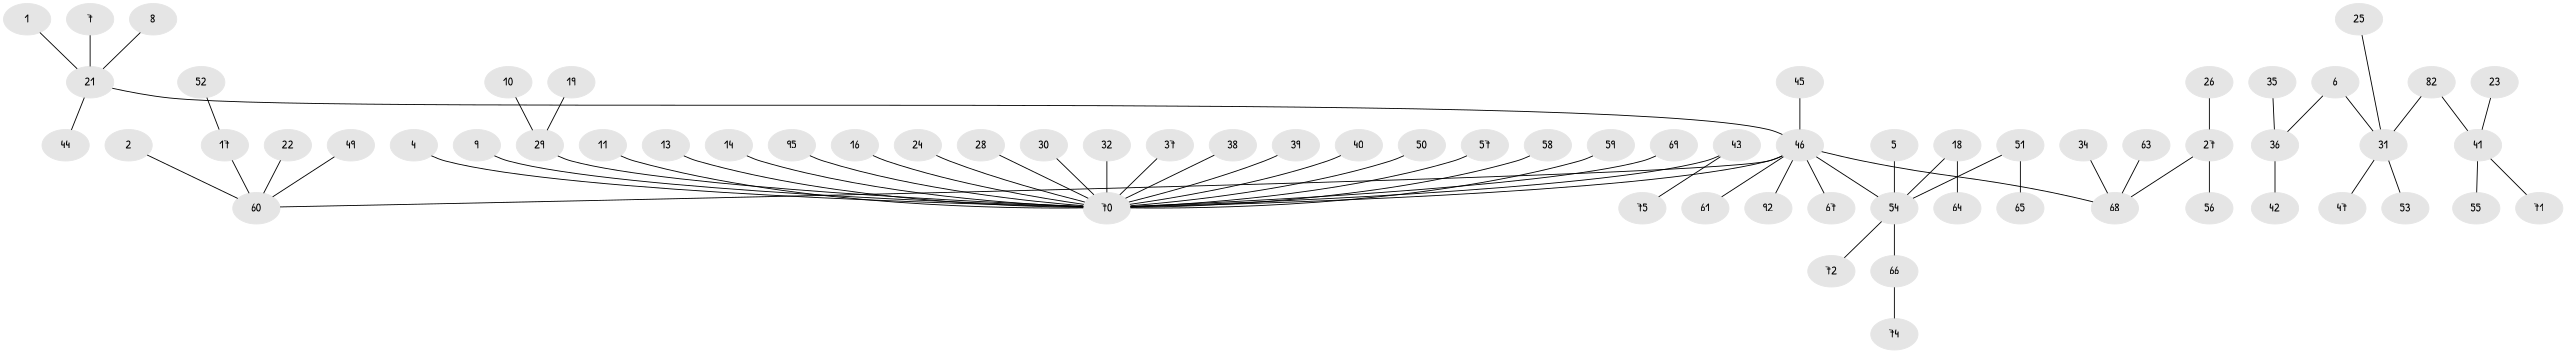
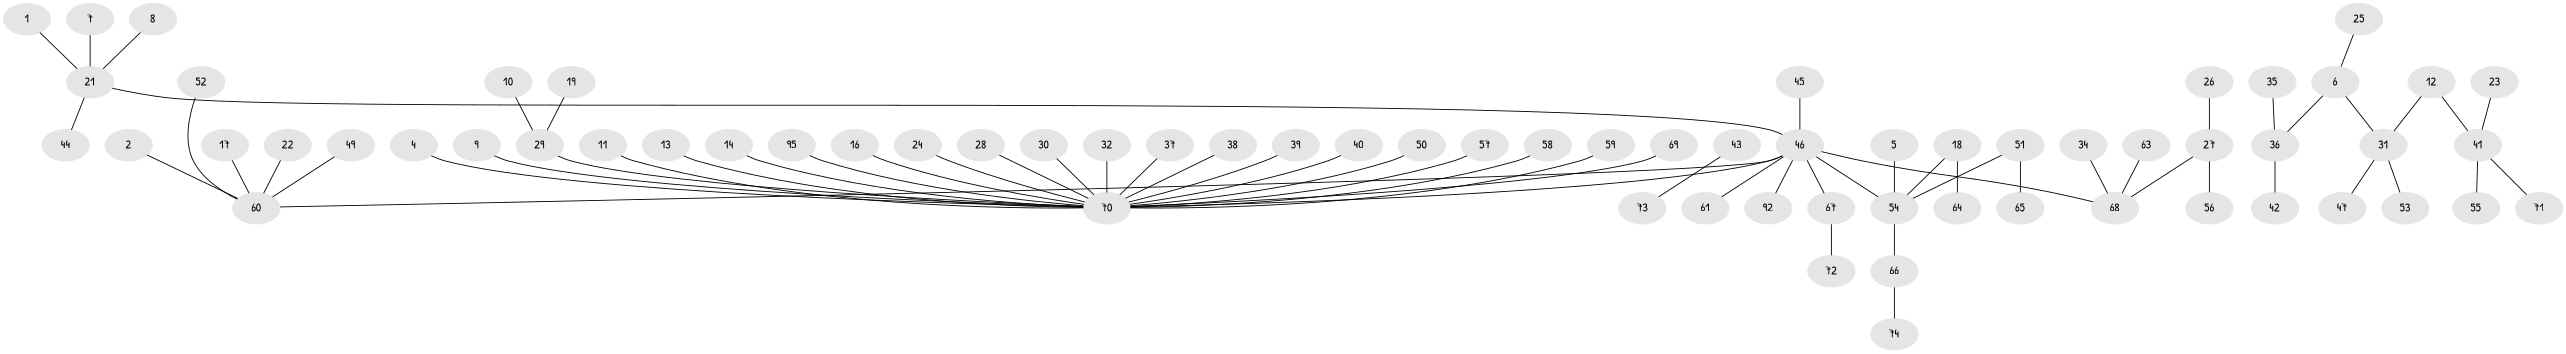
edge "25" -- "31": now "25" -- "6"
node "82": label "82" -> "12"
edge "52" -- "17": now "52" -- "60"
edge "43" -- "70": removed
node "75": label "75" -> "73"
edge "54" -- "72": now "67" -- "72"
